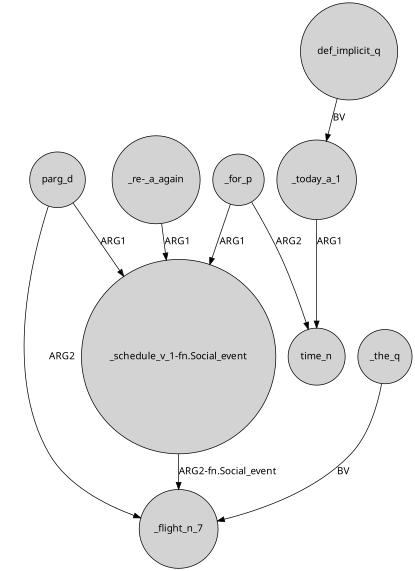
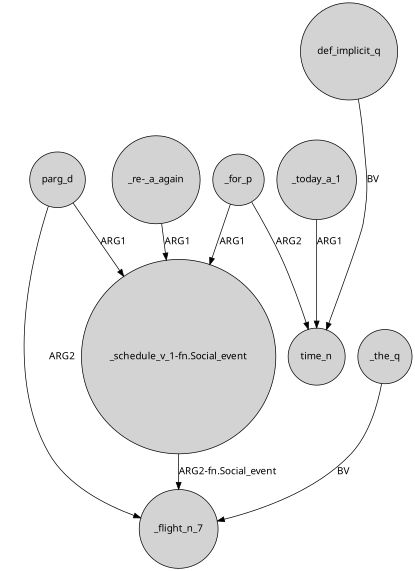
edge "def_implicit_q" -> "_today_a_1": now "def_implicit_q" -> "time_n"
